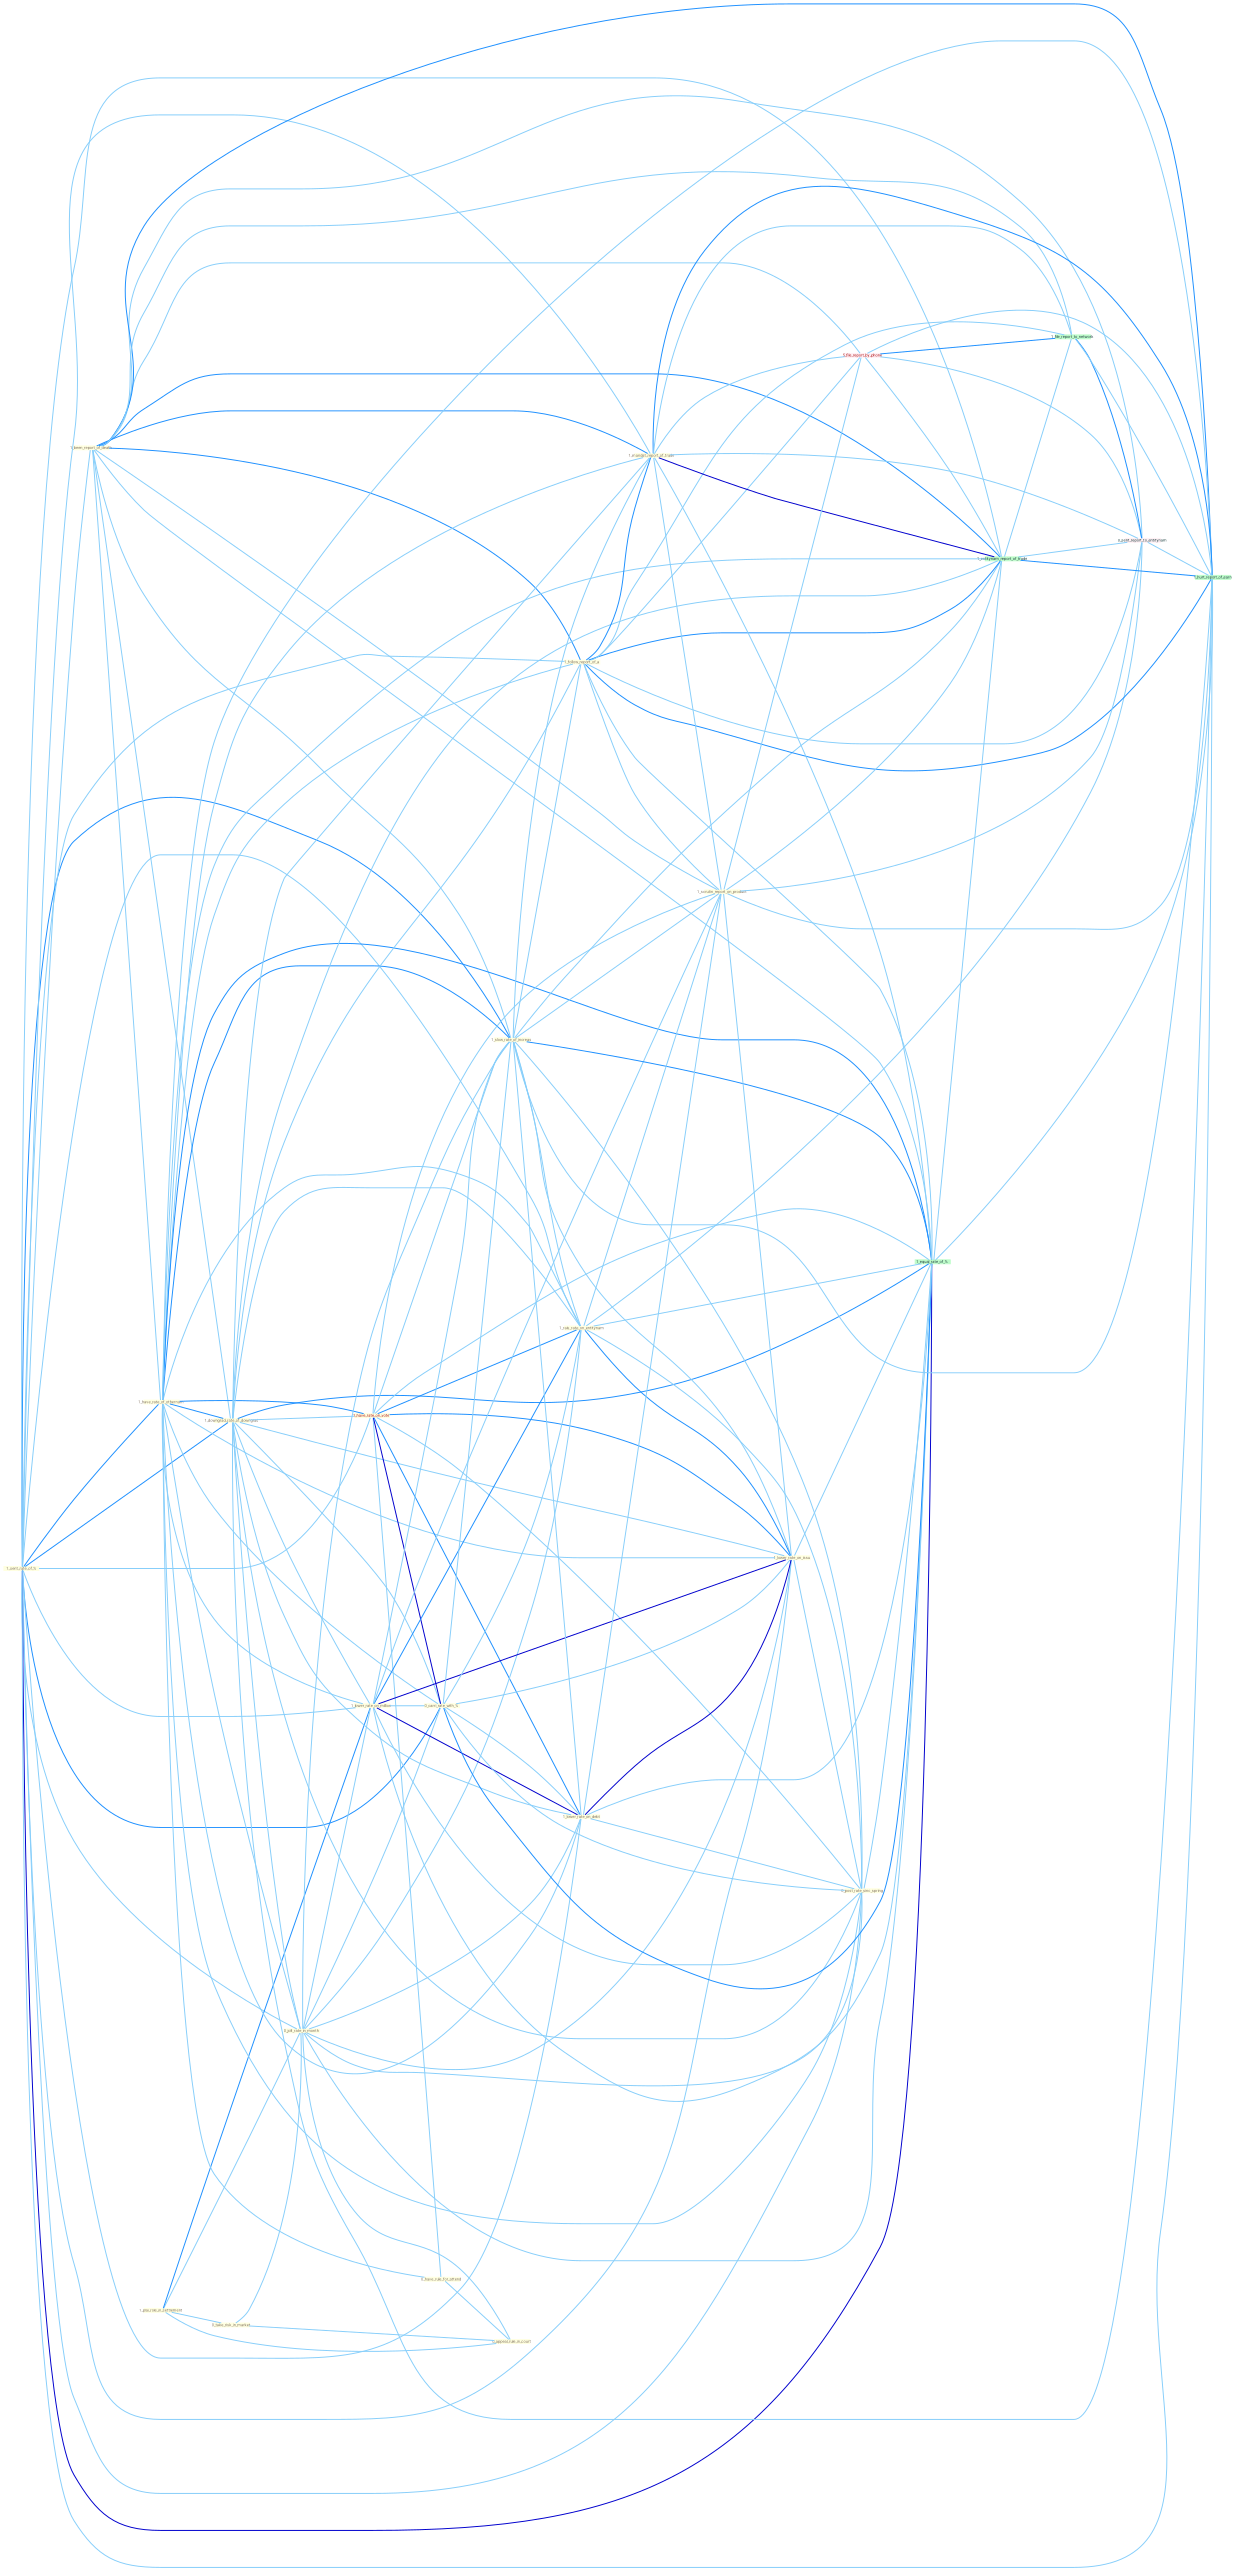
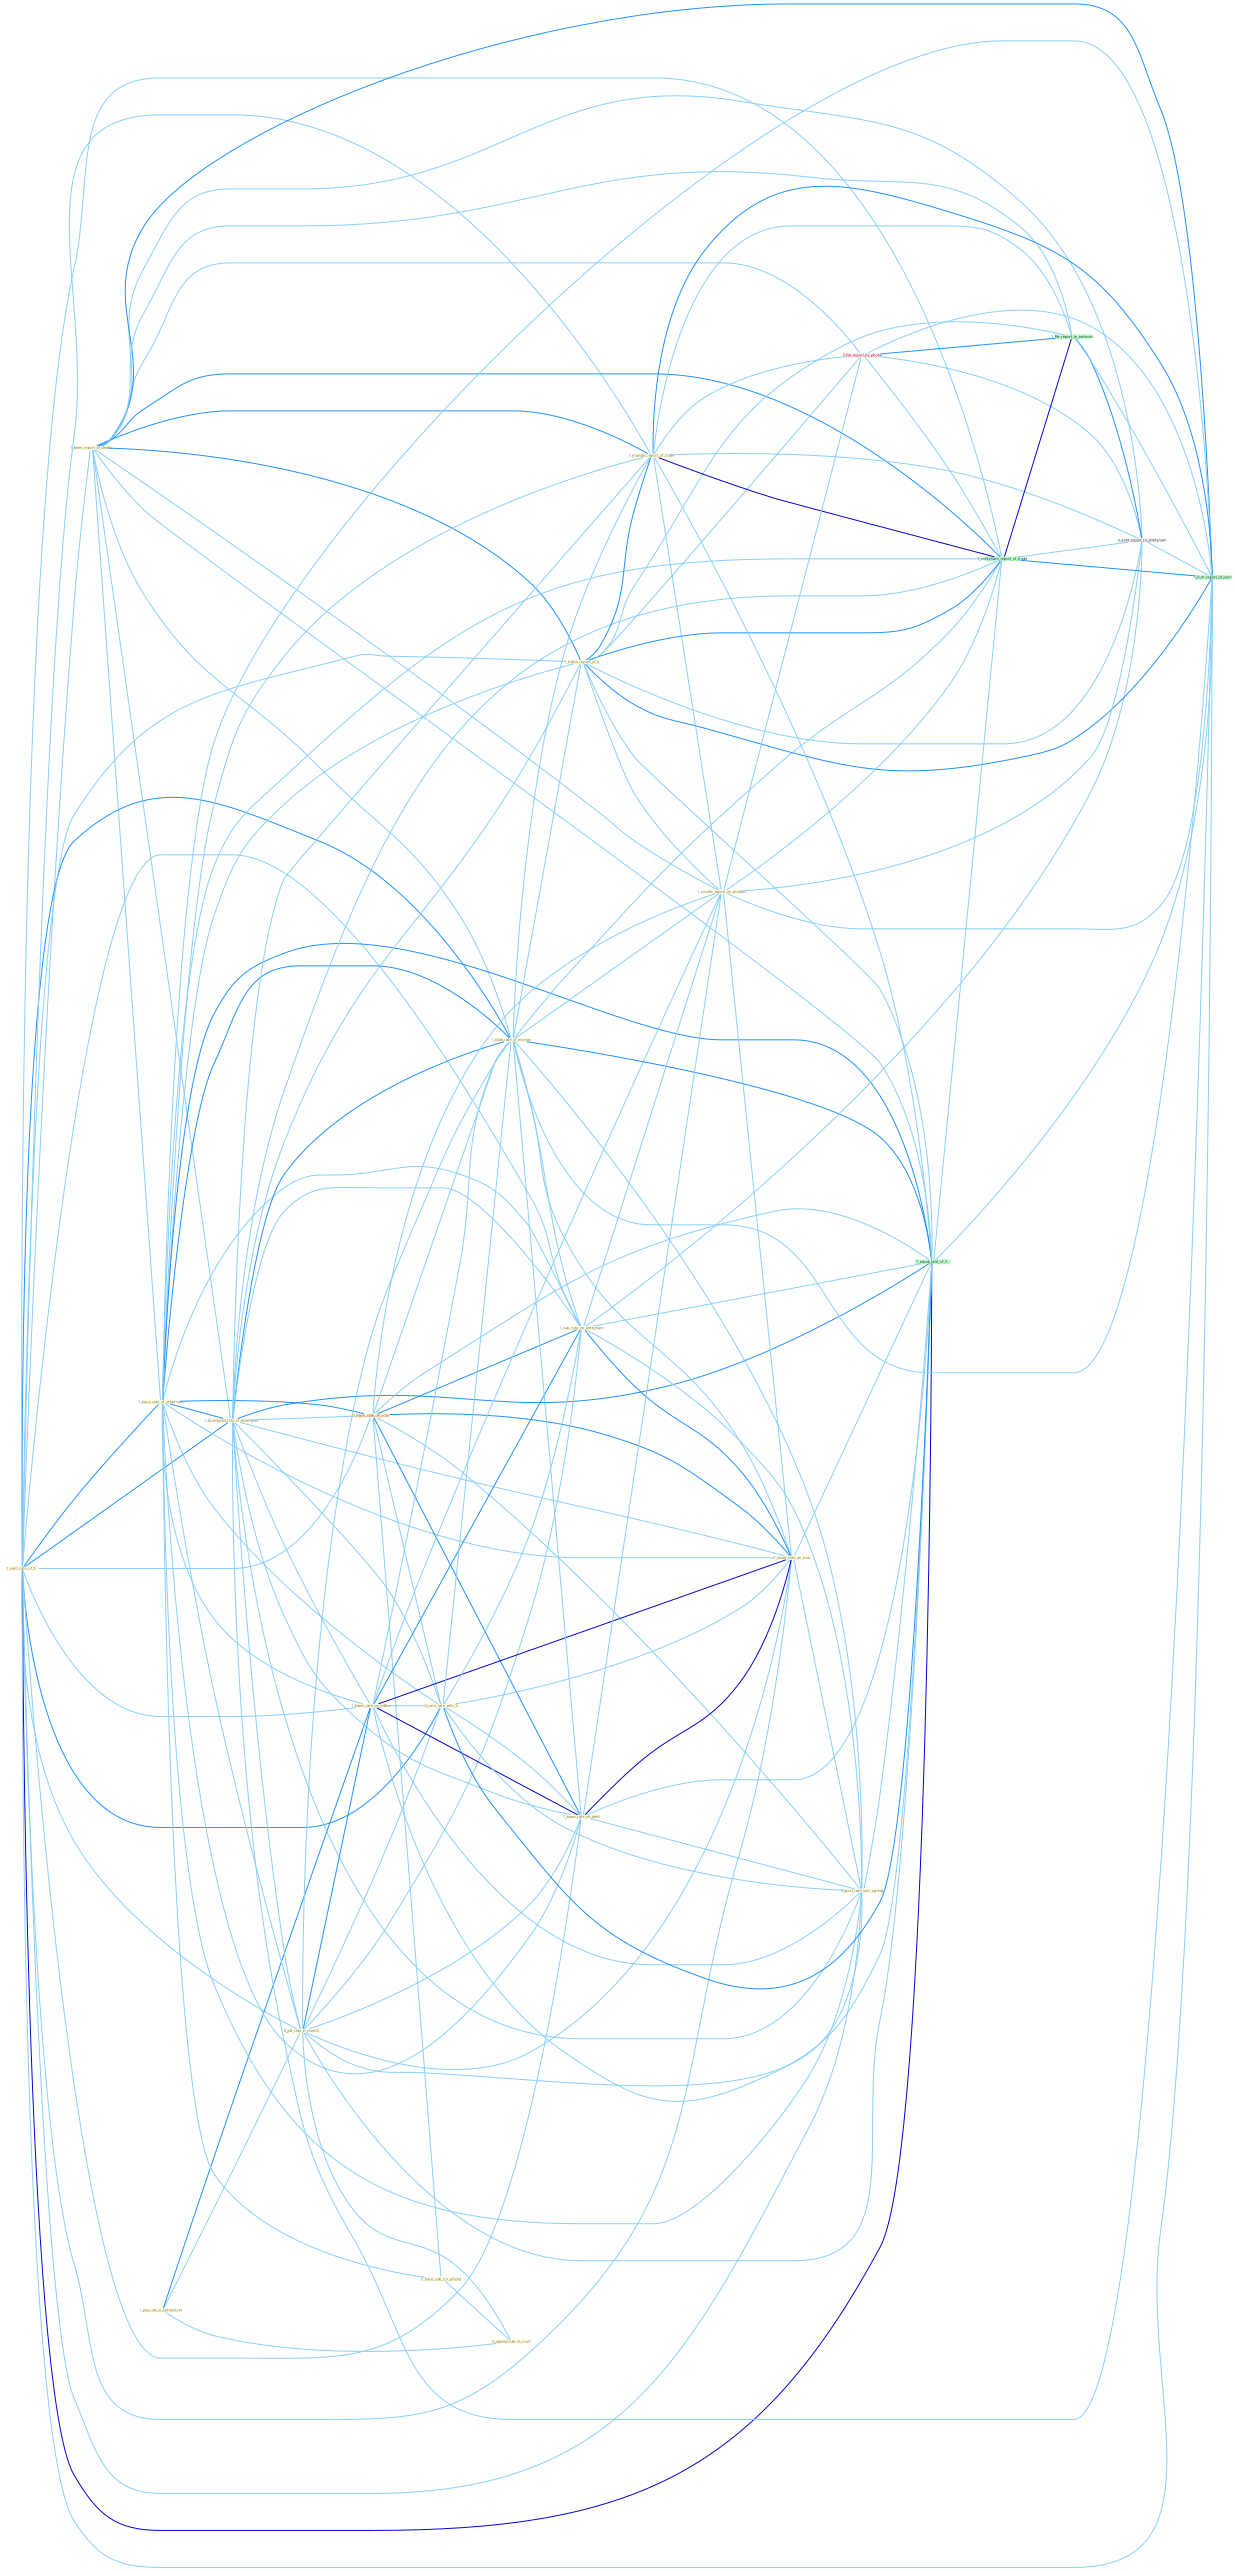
edge "1_file_report_to_network" -- "1_entitynam_report_of_trade": color #87cefa -> #0000cd
edge "1_slow_rate_of_increas" -- "1_downgrad_rate_of_downgrad": added
edge "1_have_rate_on_vote" -- "0_carri_rate_with_%": color #0000cd -> #87cefa
edge "1_lower_rate_on_million" -- "0_jolt_rate_in_month": color #87cefa -> #1e90ff
node "0_take_risk_in_market": removed
